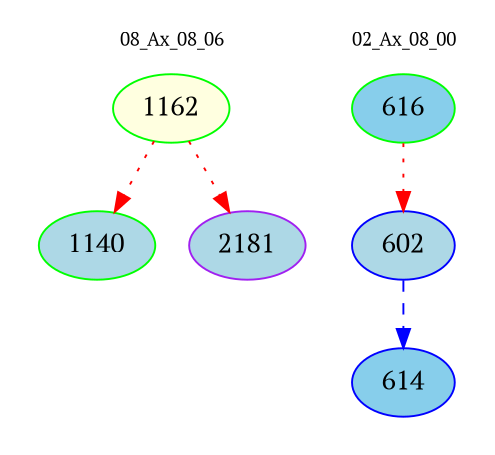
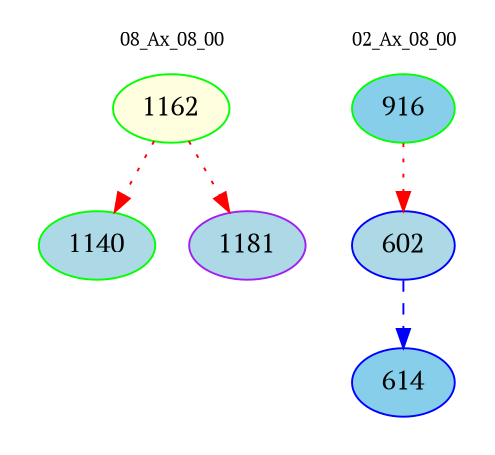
cluster "08_Ax_08_06": label "08_Ax_08_06" -> "08_Ax_08_00"
node "616": label "616" -> "916"
node "2181": label "2181" -> "1181"
